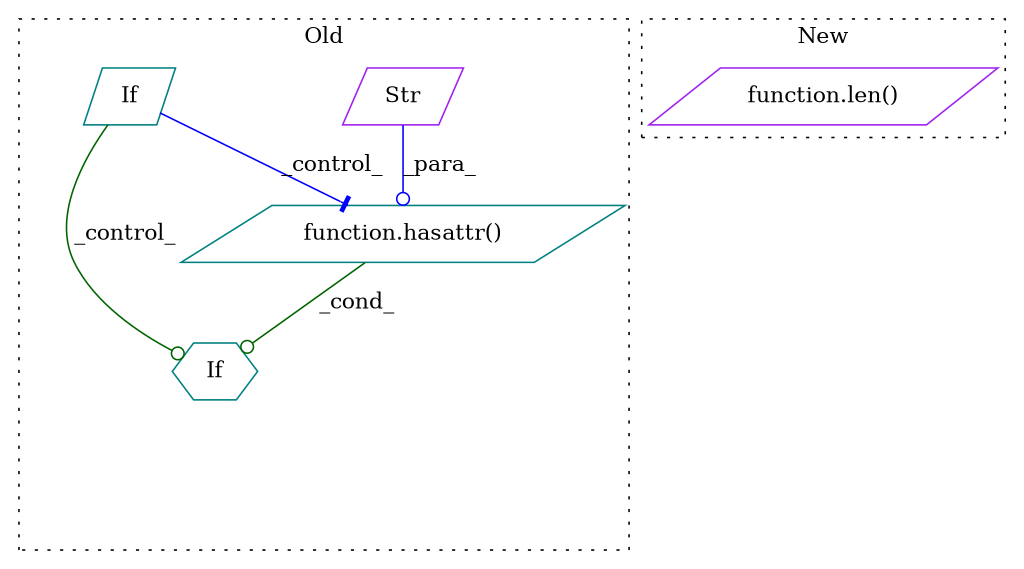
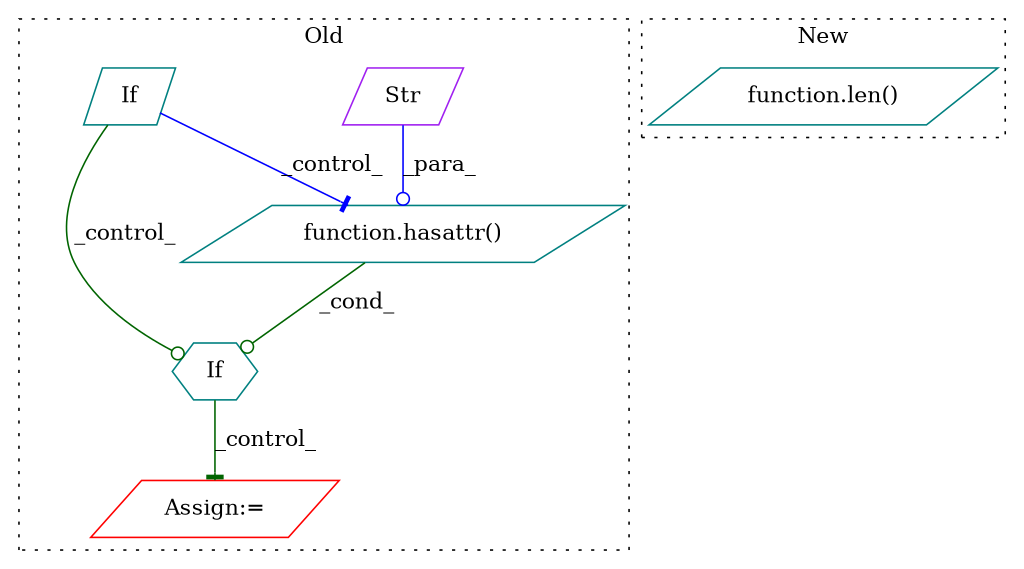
node "function.len()": color purple -> teal
node "Assign:=": added
